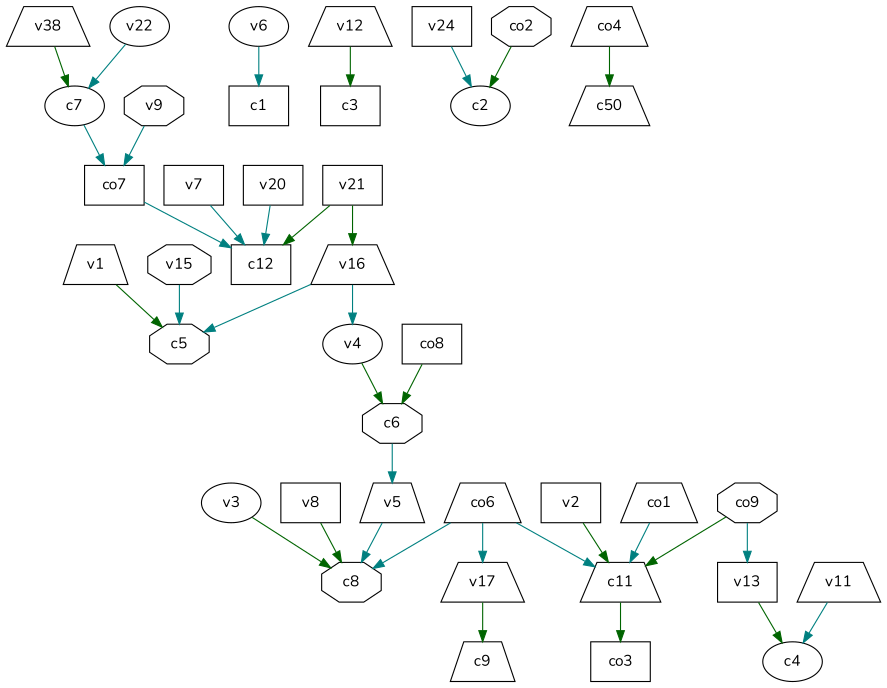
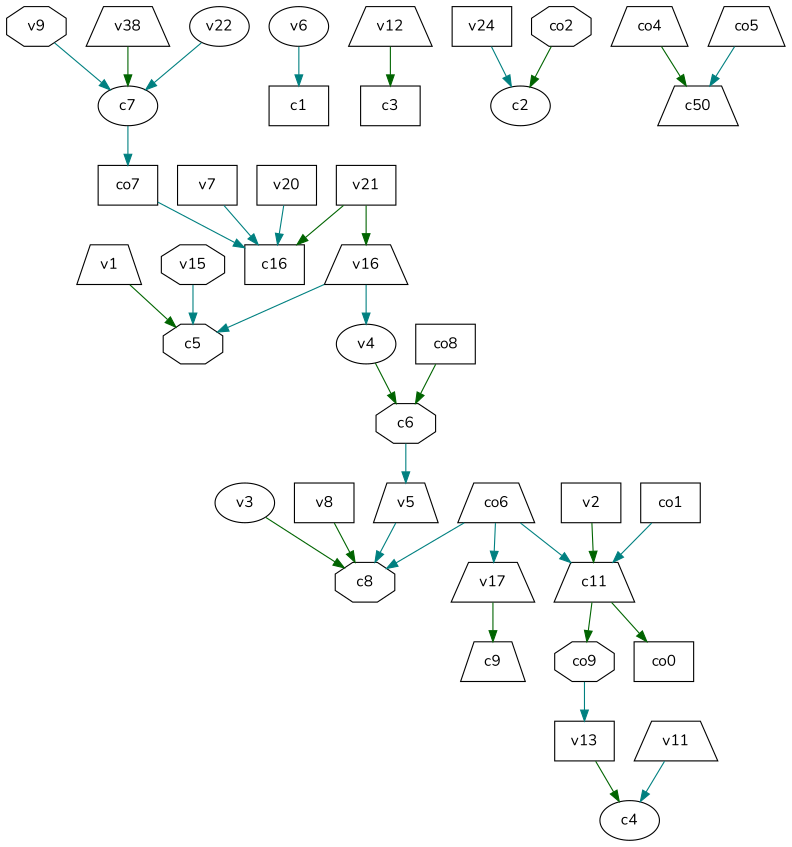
node "co5": added
edge "v9" -> "co7": now "v9" -> "c7"
node "c12": label "c12" -> "c16"
node "co1": shape trapezium -> box
edge "co9" -> "c11": reversed
node "co3": label "co3" -> "co0"
